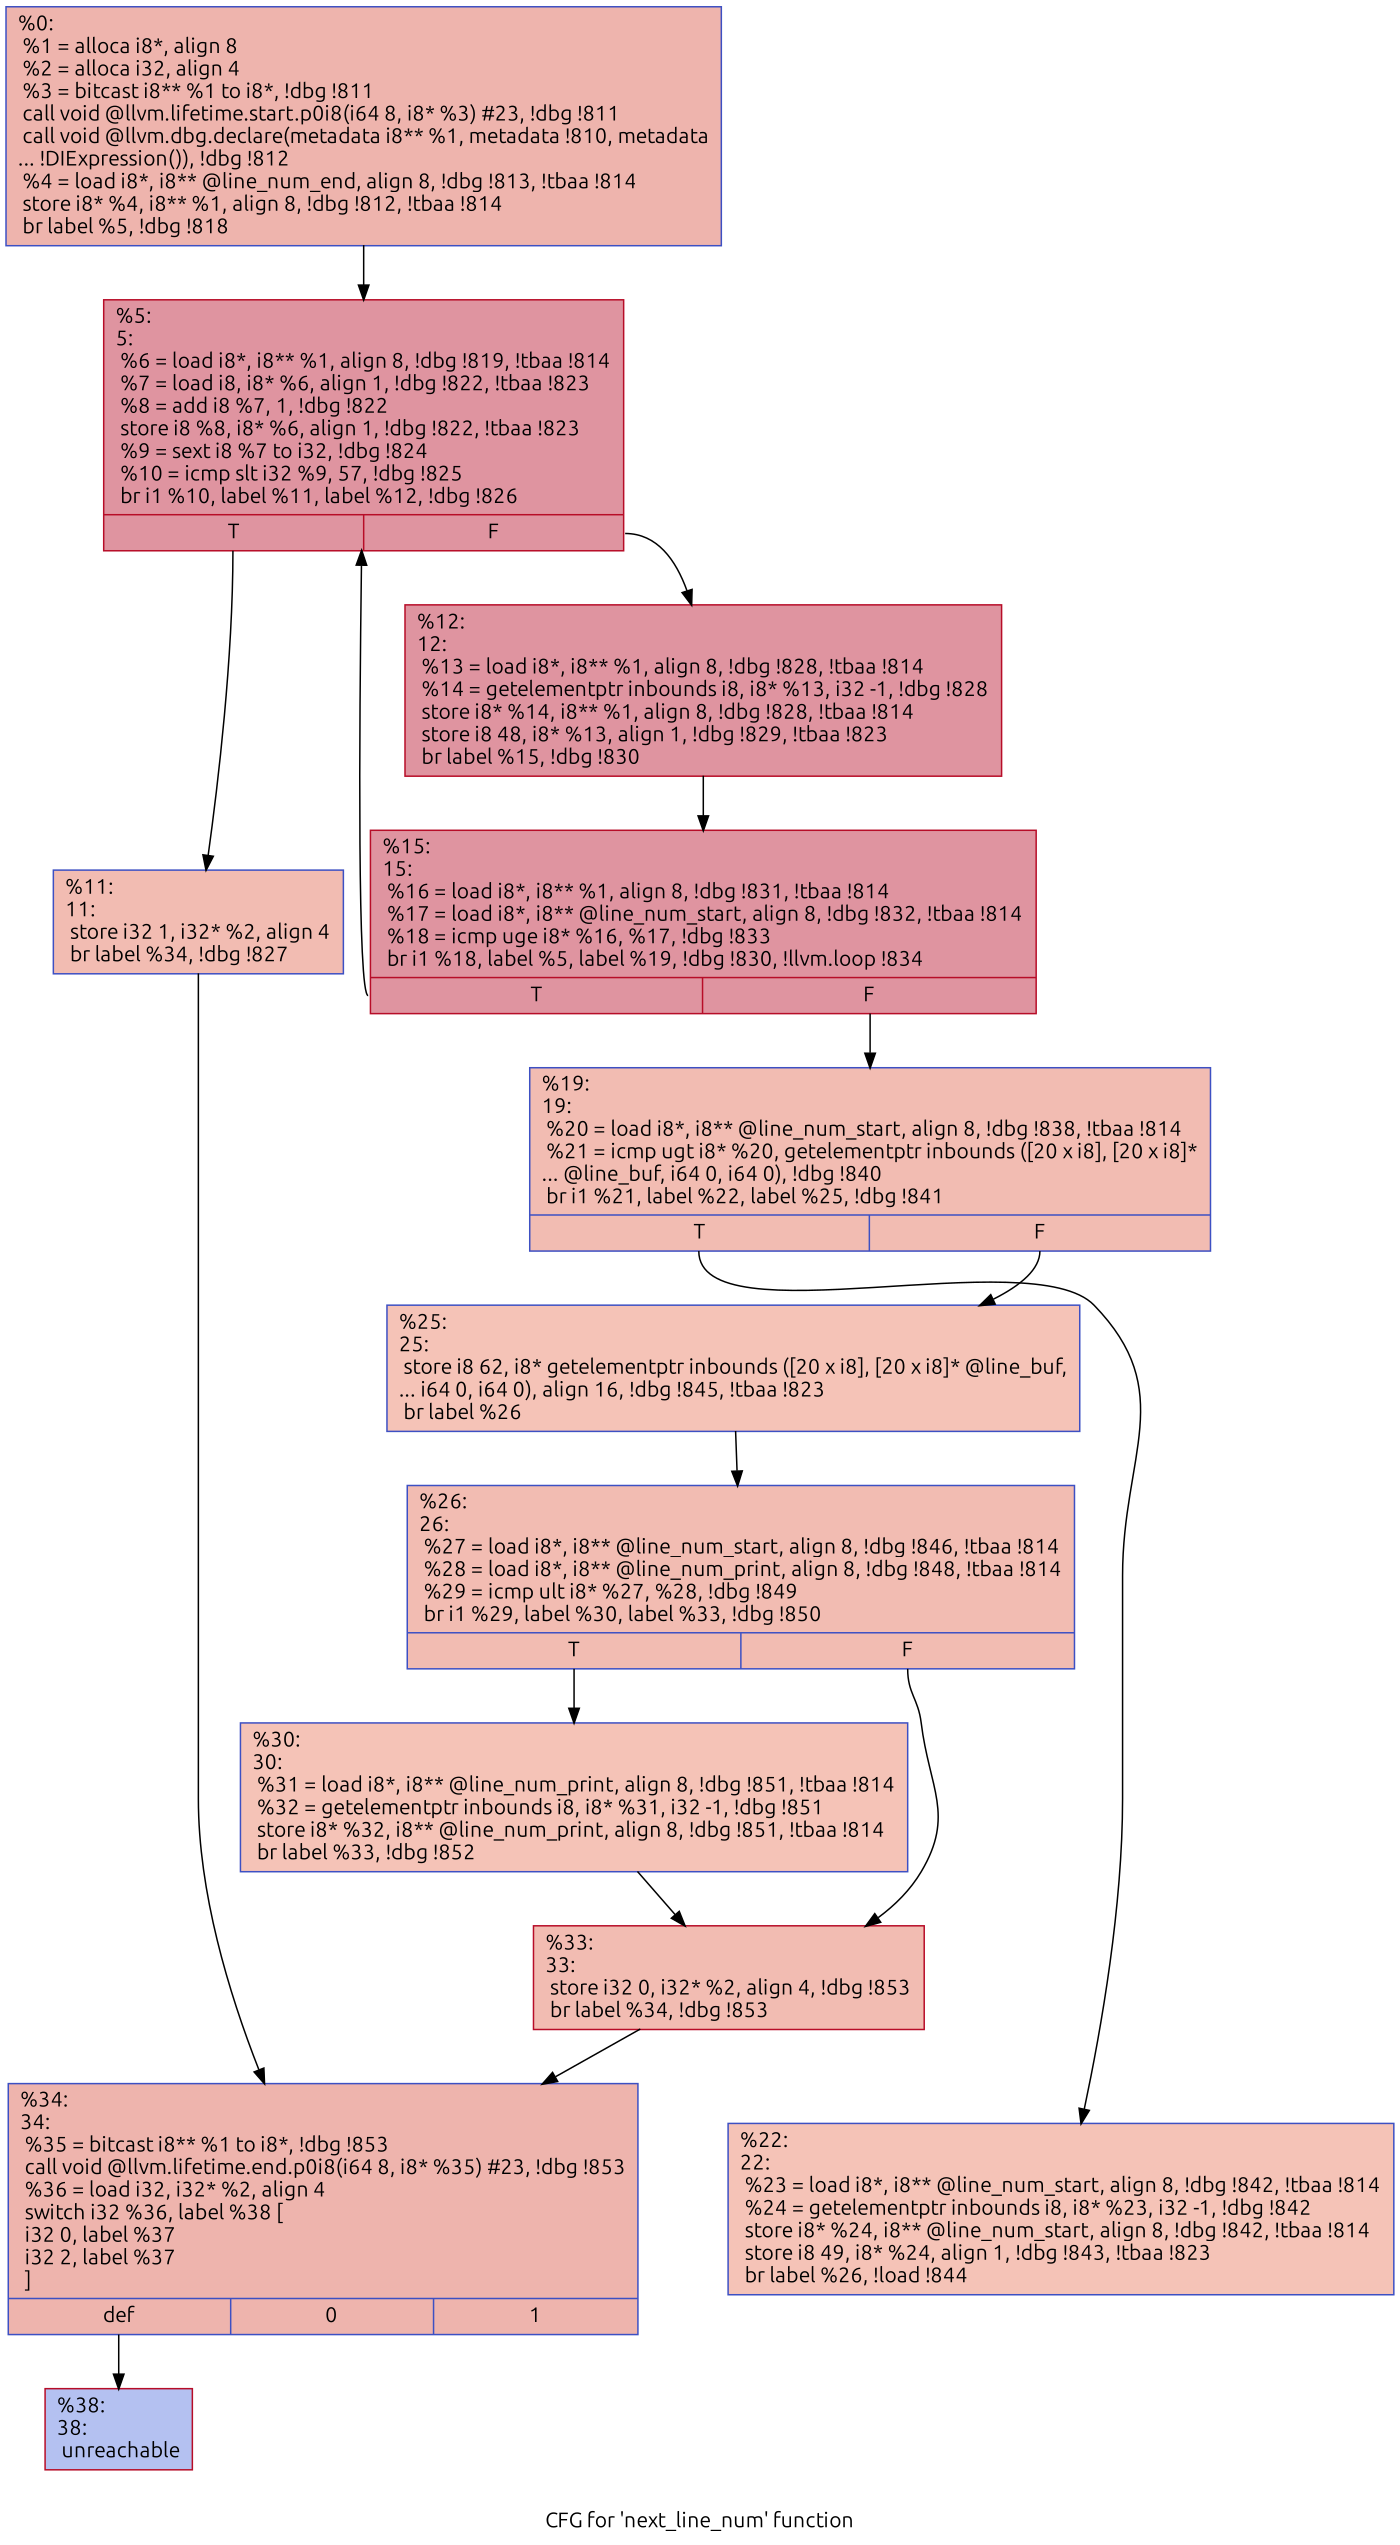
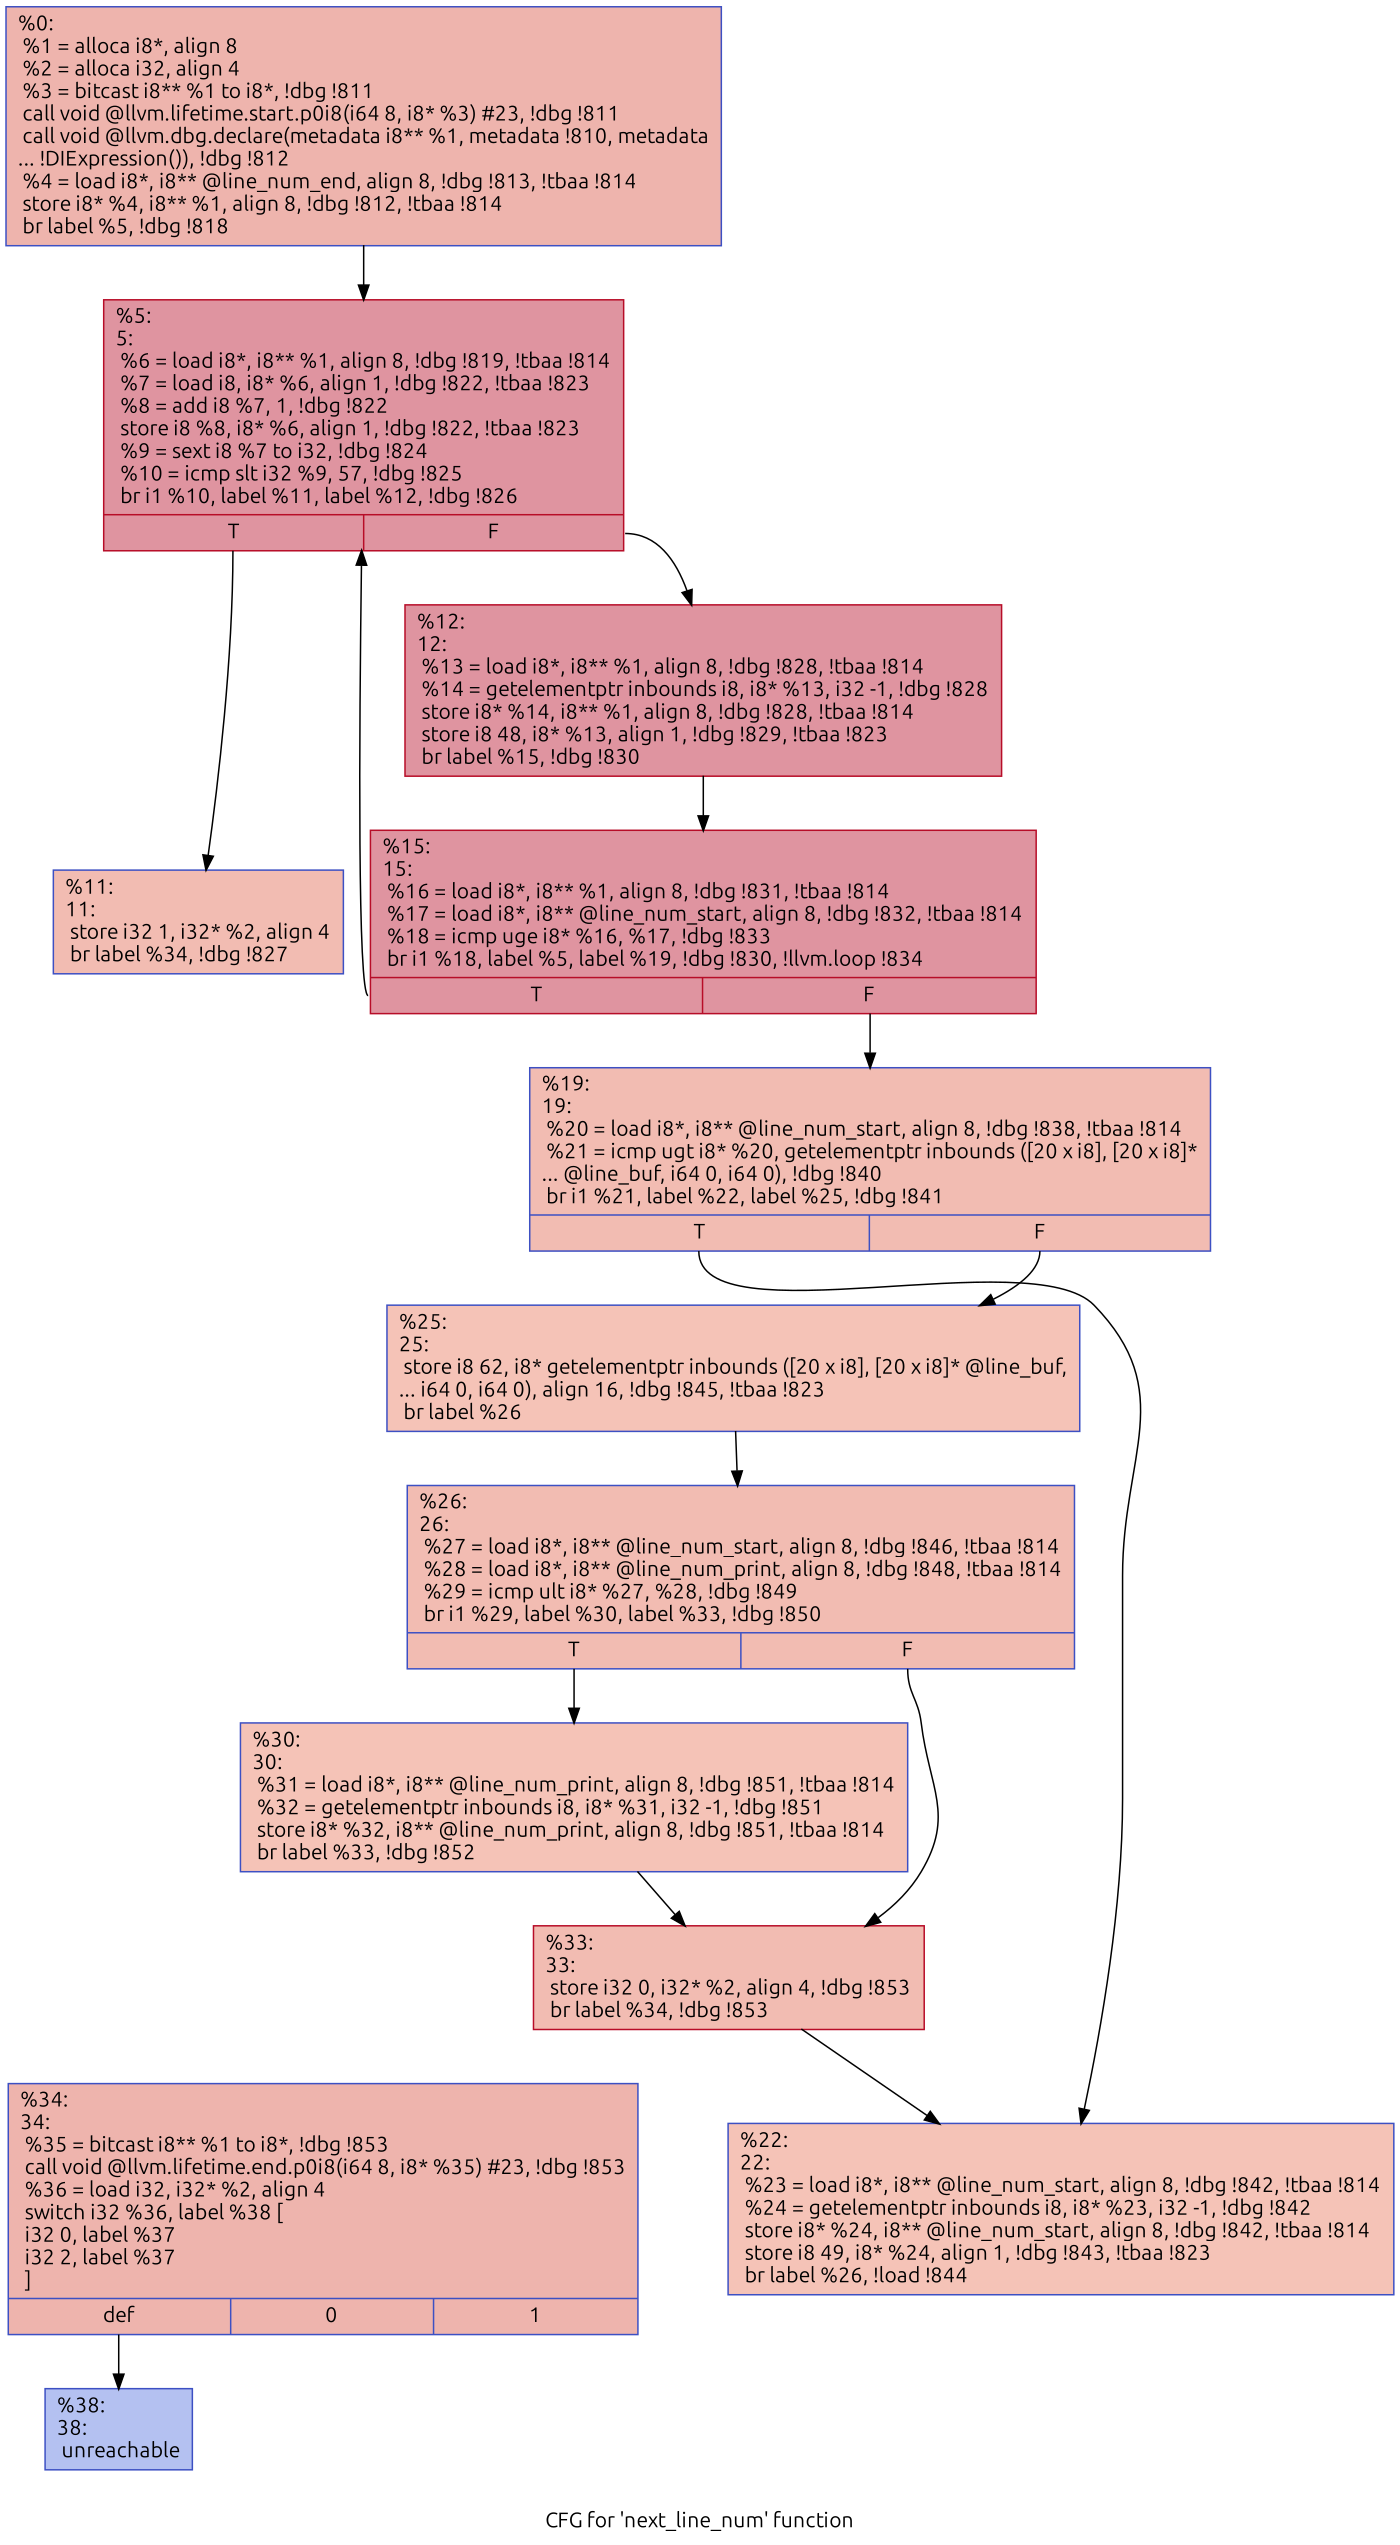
edge "%11:" -> "%34:": removed
edge "%33:" -> "%34:": now "%33:" -> "%22:"
node "%38:": color #b70d28ff -> #3d50c3ff
